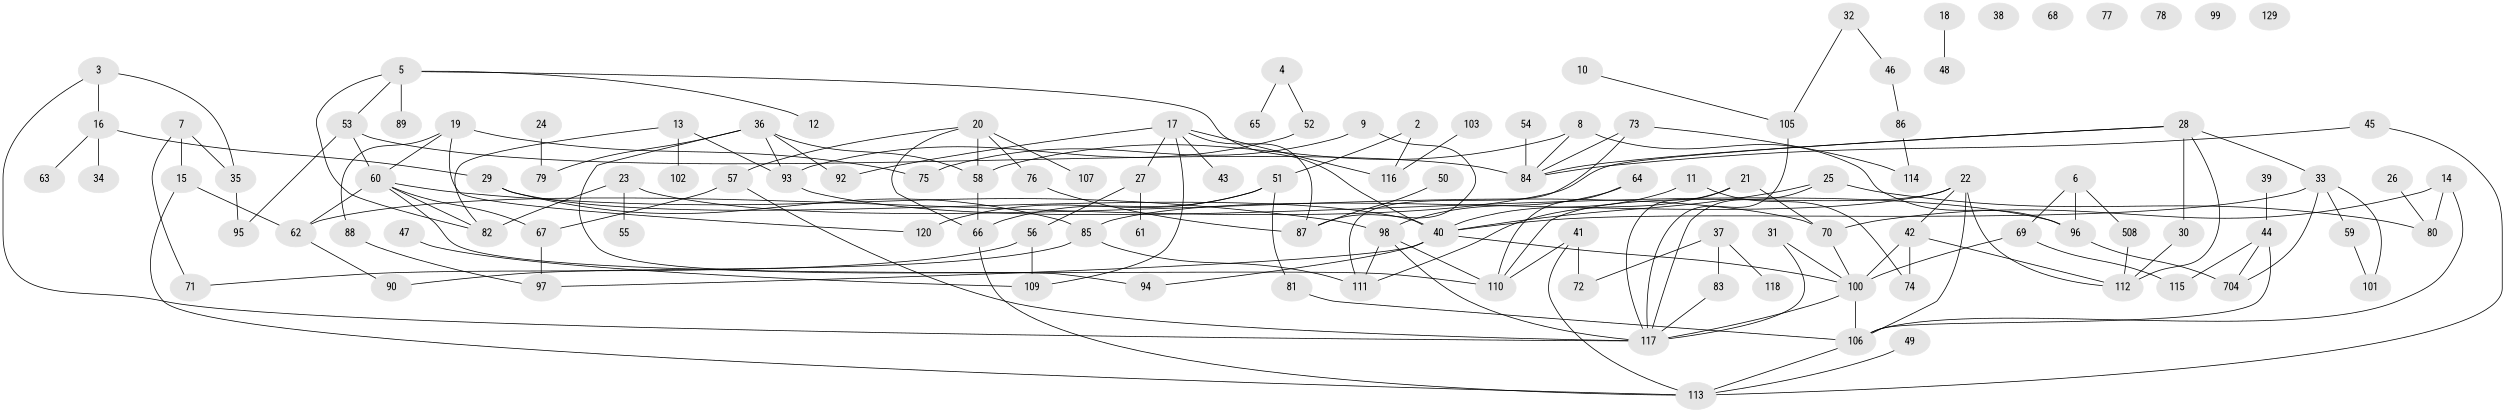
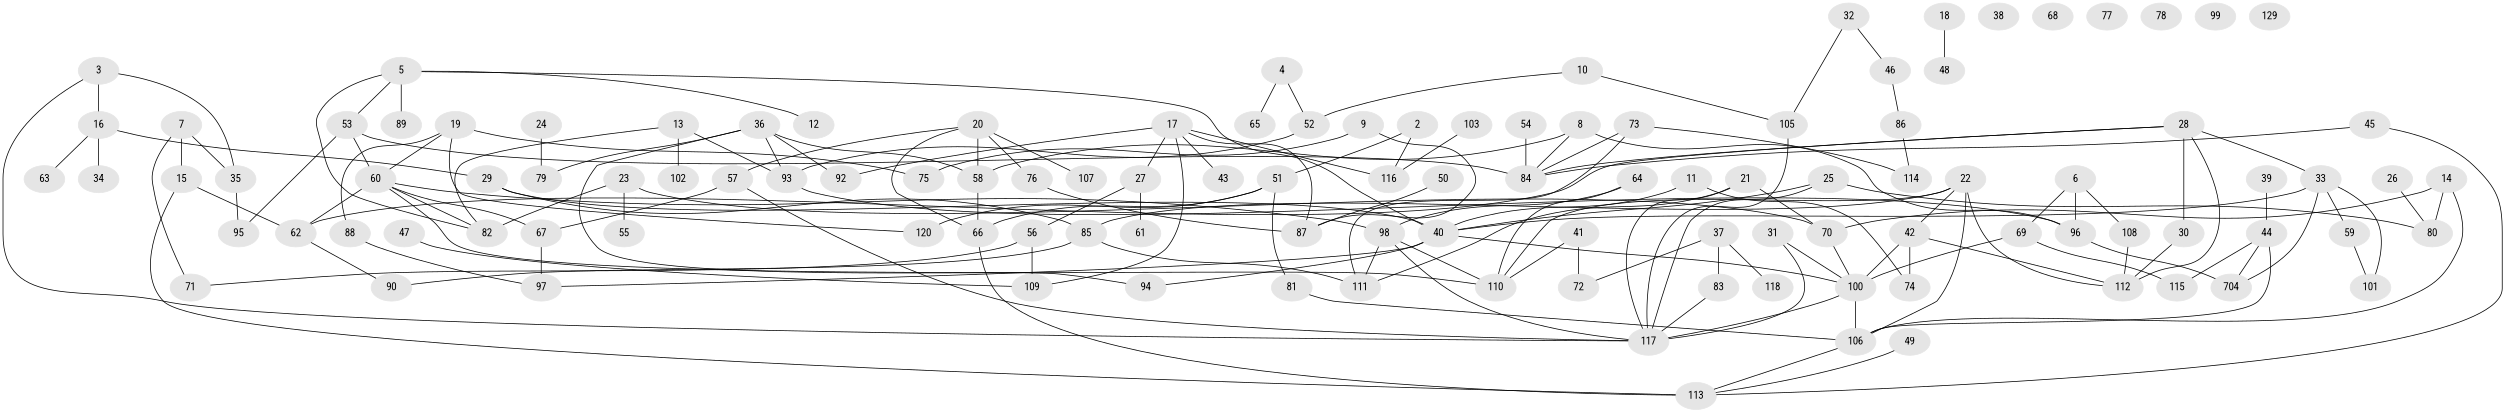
edge "10" -- "52": added
node "508": label "508" -> "108"
edge "41" -- "113": removed
